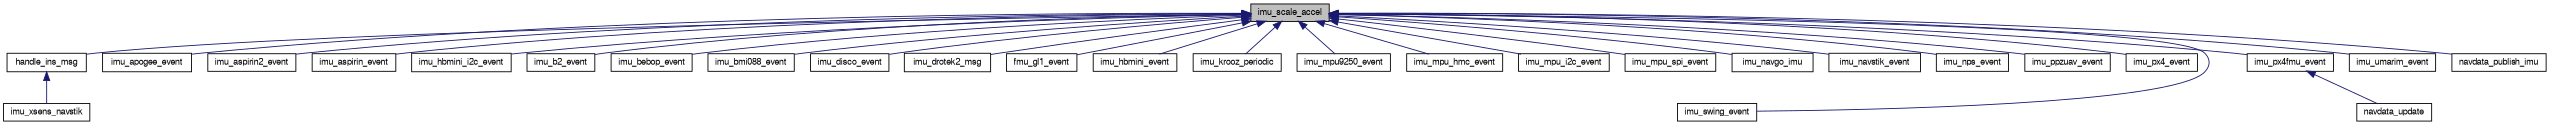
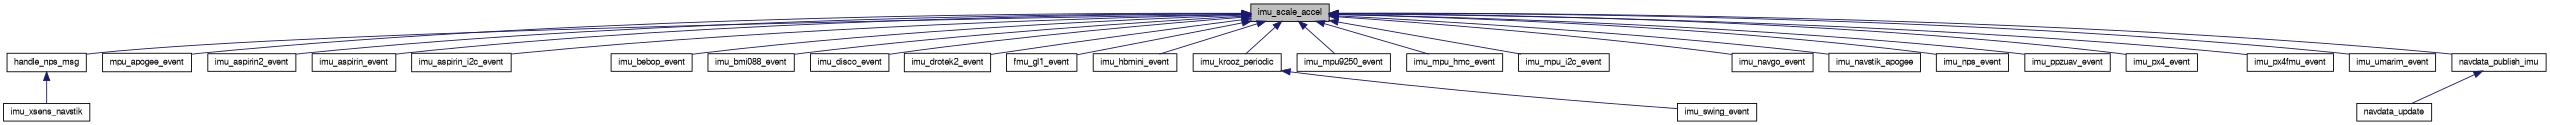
node "handle_ins_msg": label "handle_ins_msg" -> "handle_nps_msg"
node "imu_apogee_event": label "imu_apogee_event" -> "mpu_apogee_event"
node "imu_hbmini_i2c_event": label "imu_hbmini_i2c_event" -> "imu_aspirin_i2c_event"
node "imu_b2_event": removed
node "imu_drotek2_msg": label "imu_drotek2_msg" -> "imu_drotek2_event"
node "imu_mpu_spi_event": removed
node "imu_navgo_imu": label "imu_navgo_imu" -> "imu_navgo_event"
node "imu_navstik_event": label "imu_navstik_event" -> "imu_navstik_apogee"
edge "imu_swing_event" -> "imu_scale_accel": now "imu_swing_event" -> "imu_krooz_periodic"
edge "navdata_update" -> "imu_px4fmu_event": now "navdata_update" -> "navdata_publish_imu"
